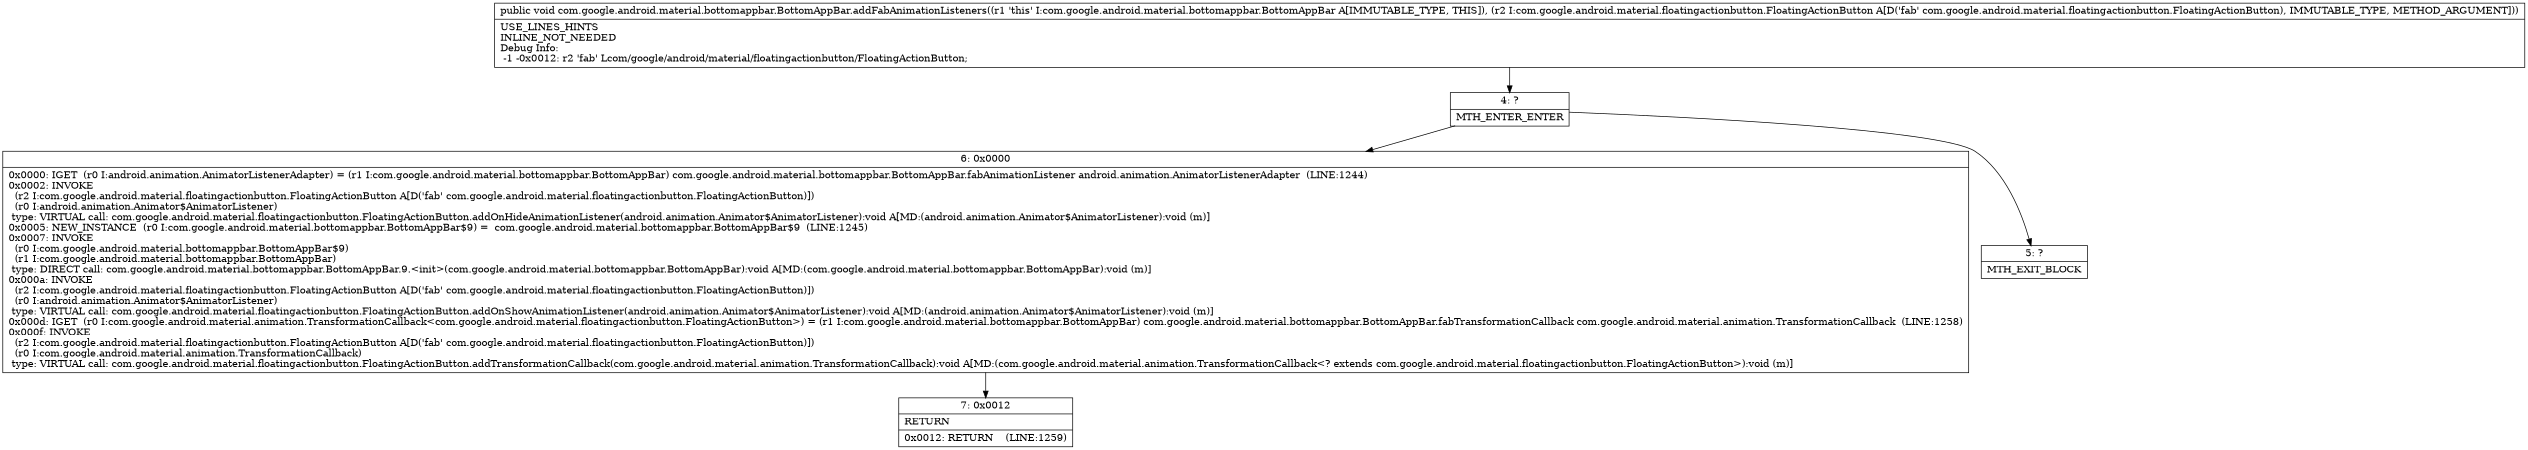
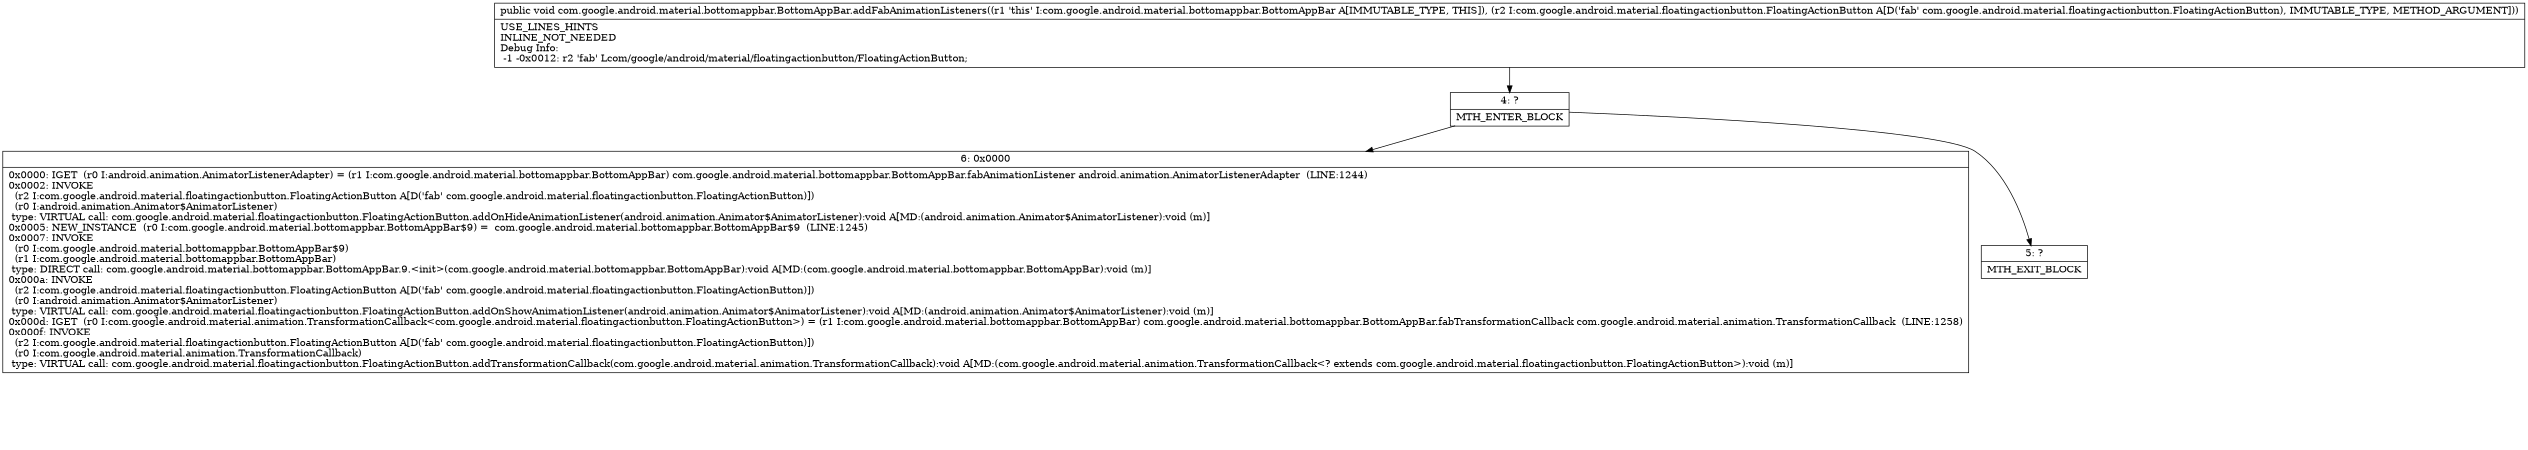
node "4: ?": text "MTH_ENTER_ENTER" -> "MTH_ENTER_BLOCK"
node "7: 0x0012": removed
